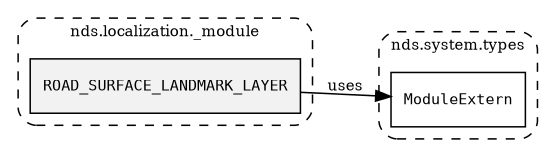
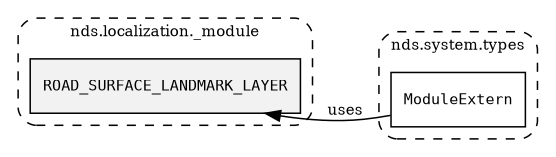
edge "ROAD_SURFACE_LANDMARK_LAYER" -> "ModuleExtern": reversed
